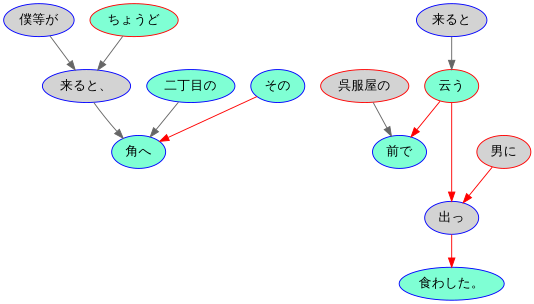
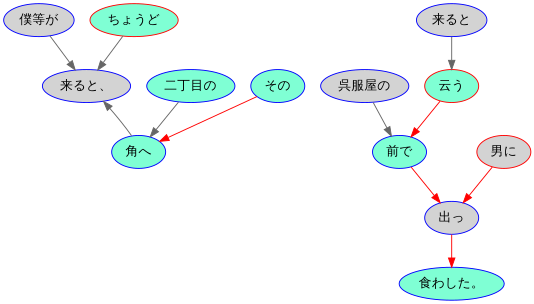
node "呉服屋の": color red -> blue
edge "来ると、" -> "角へ": reversed
edge "云う" -> "出っ": now "前で" -> "出っ"
